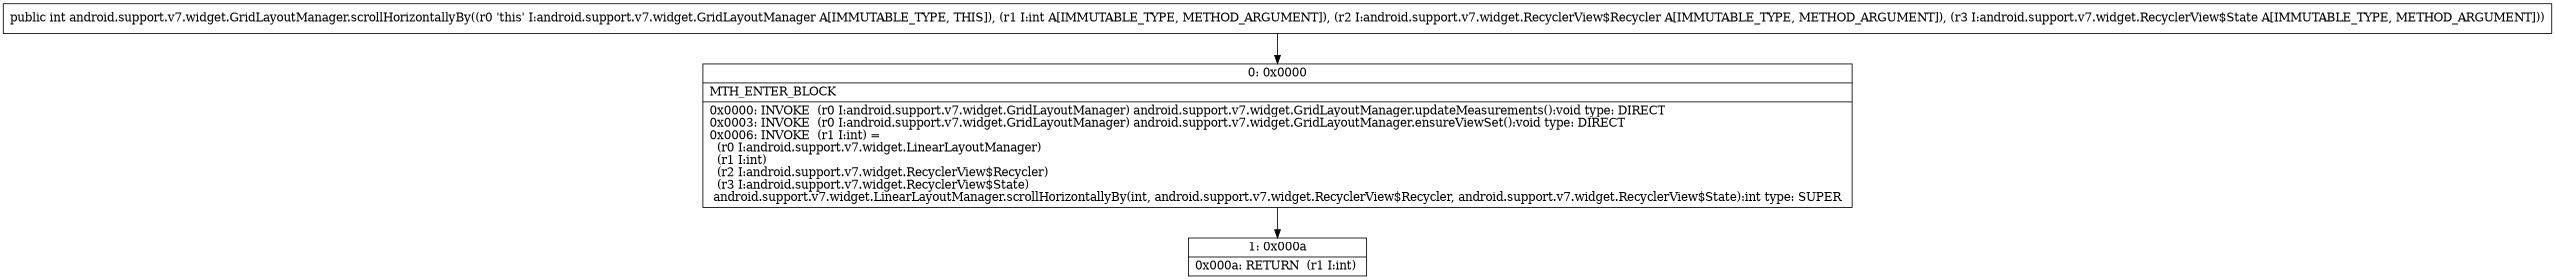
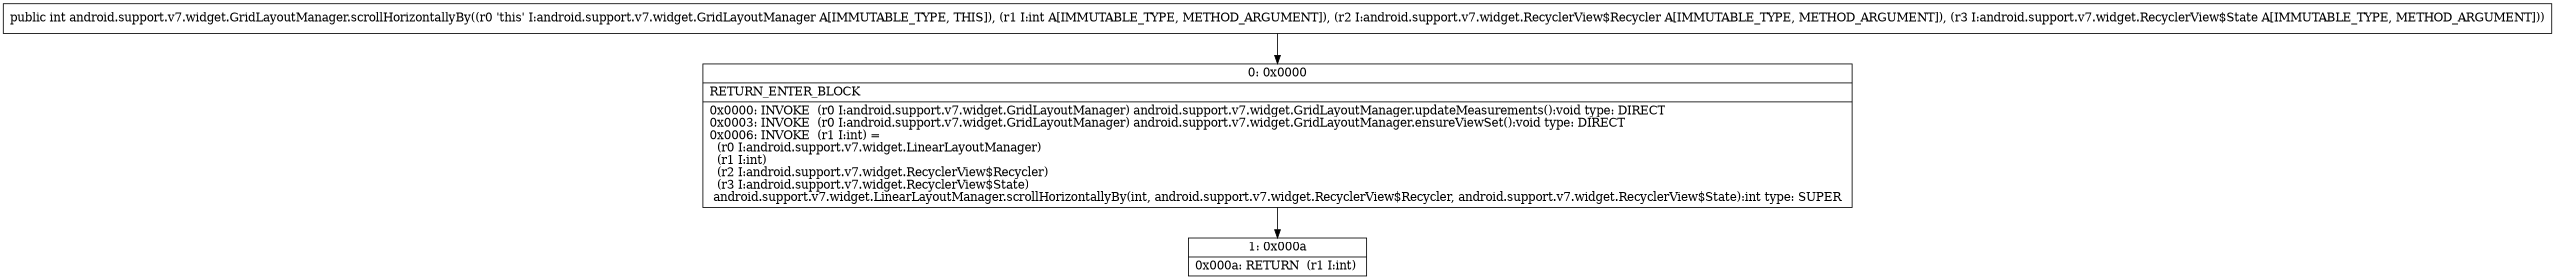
node "0: 0x0000": text "MTH_ENTER_BLOCK" -> "RETURN_ENTER_BLOCK"
